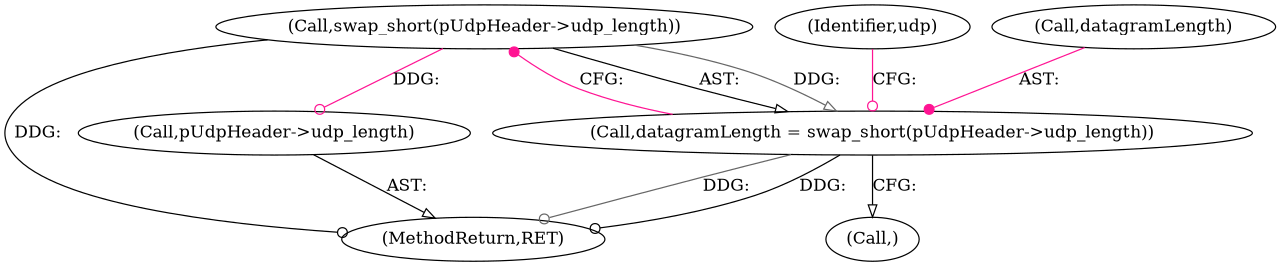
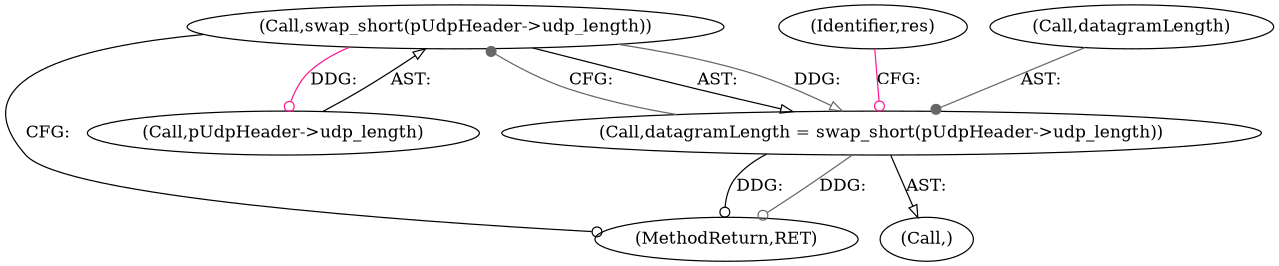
node "(Identifier,udp)": label "(Identifier,udp)" -> "(Identifier,res)"
edge "(Call,datagramLength)" -> "(Call,datagramLength = swap_short(pUdpHeader->udp_length))": color deeppink -> gray40
edge "(Call,datagramLength = swap_short(pUdpHeader->udp_length))" -> "(Call,swap_short(pUdpHeader->udp_length))": color deeppink -> gray40
edge "(Call,swap_short(pUdpHeader->udp_length))" -> "(MethodReturn,RET)": label "DDG: " -> "CFG: "
edge "(Call,pUdpHeader->udp_length)" -> "(MethodReturn,RET)": now "(Call,pUdpHeader->udp_length)" -> "(Call,swap_short(pUdpHeader->udp_length))"
edge "(Call,datagramLength = swap_short(pUdpHeader->udp_length))" -> "(Call,)": label "CFG: " -> "AST: "
